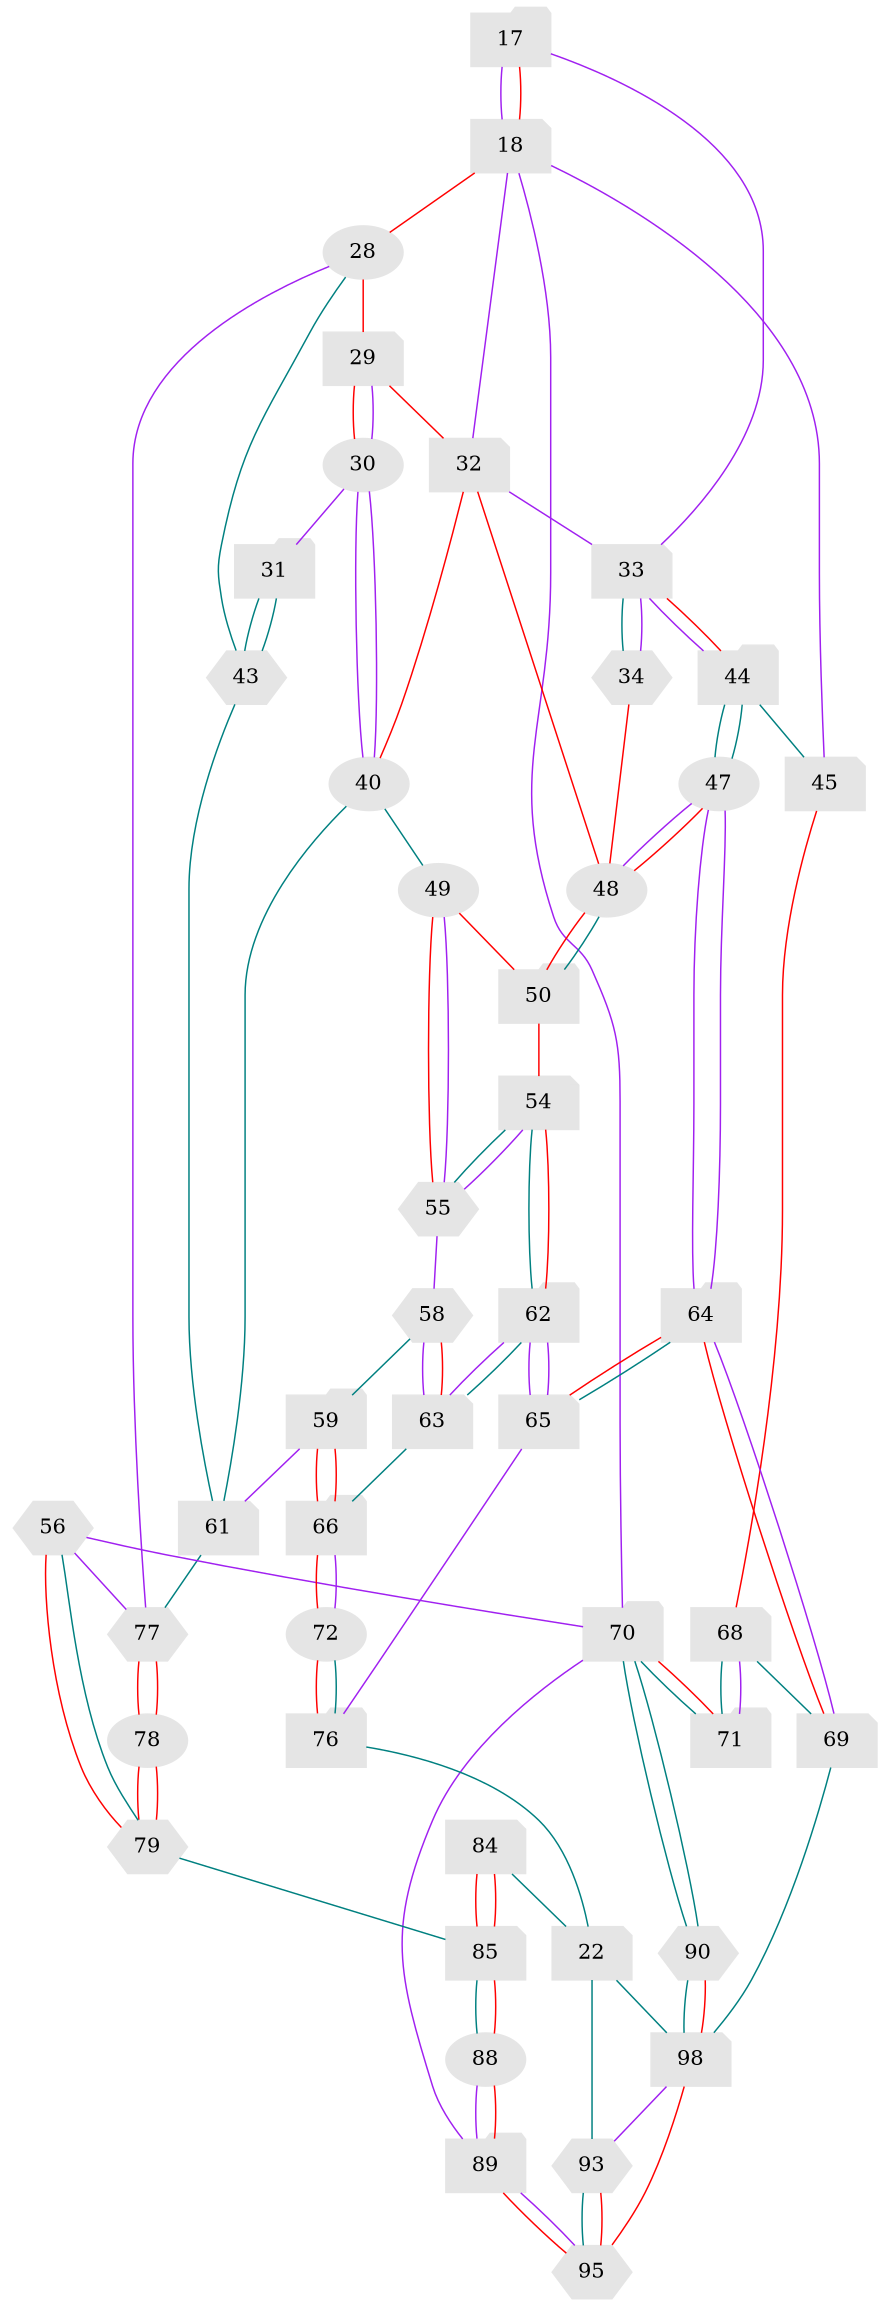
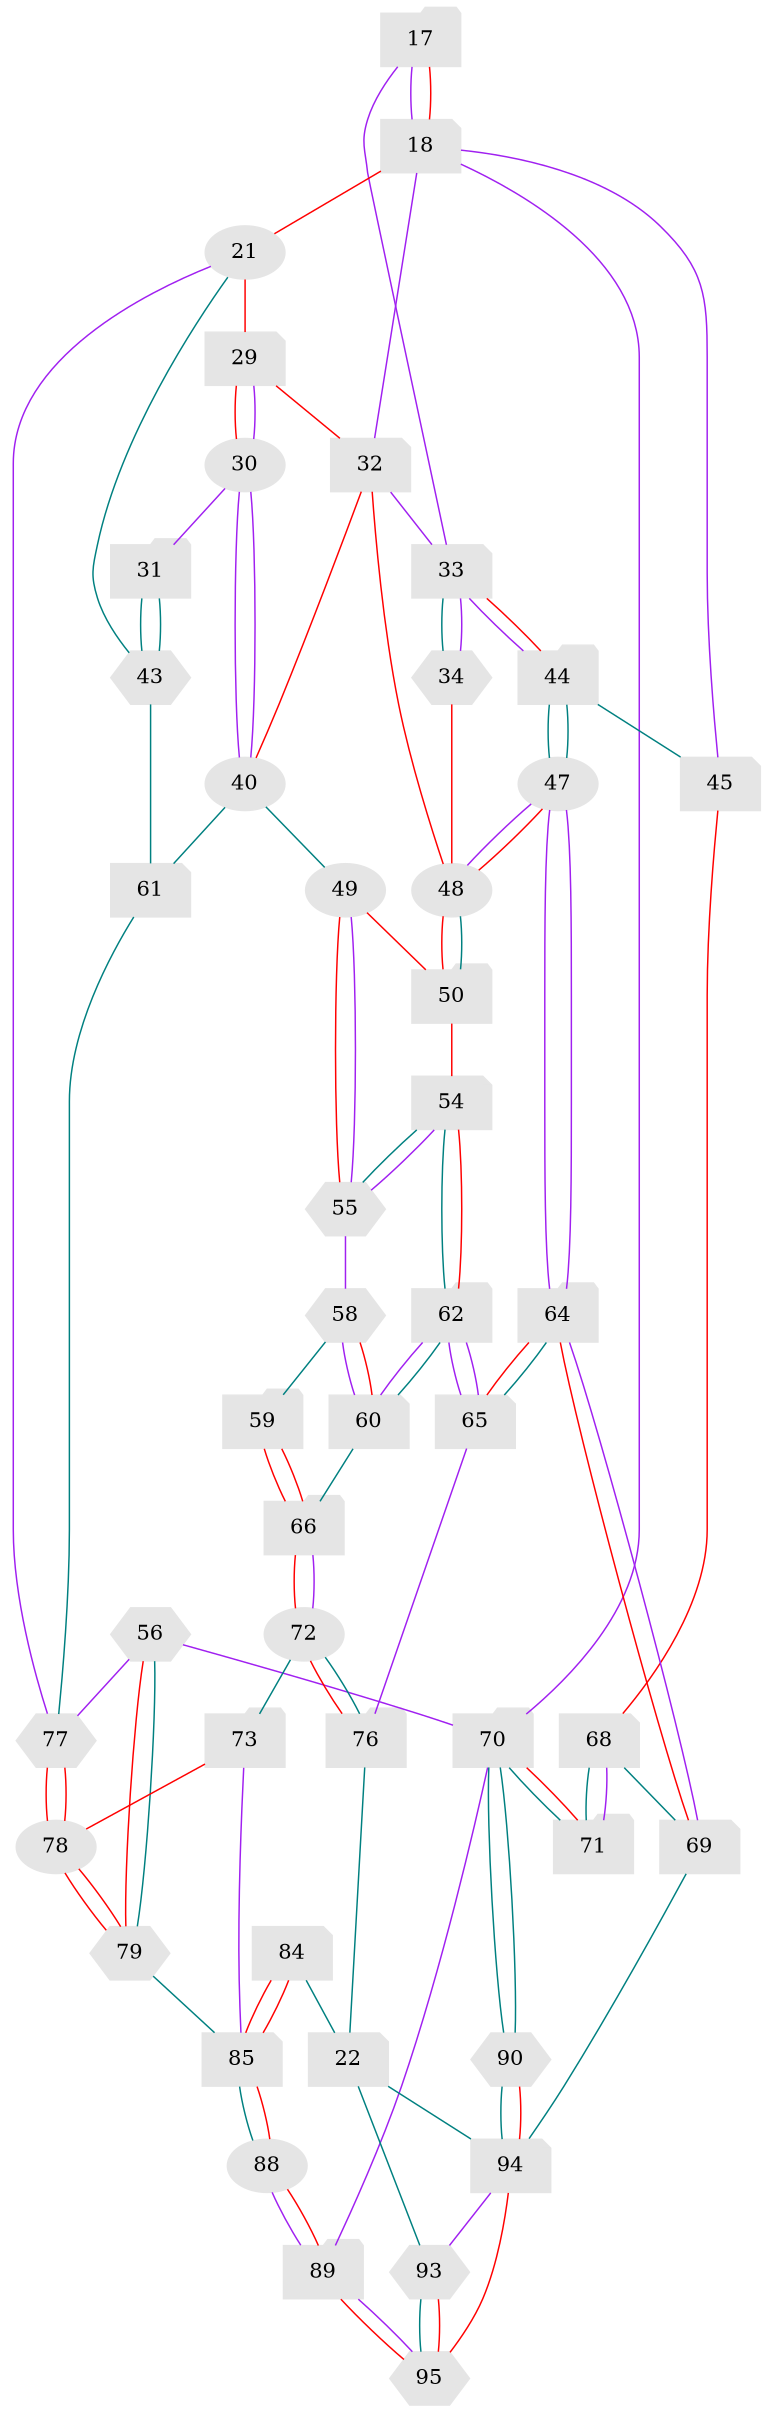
node "28": label "28" -> "21"
node "63": label "63" -> "60"
edge "59" -- "61": removed
node "73": added
node "98": label "98" -> "94"
